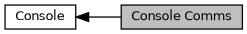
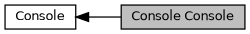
node "Console Comms": label "Console Comms" -> "Console Console"
